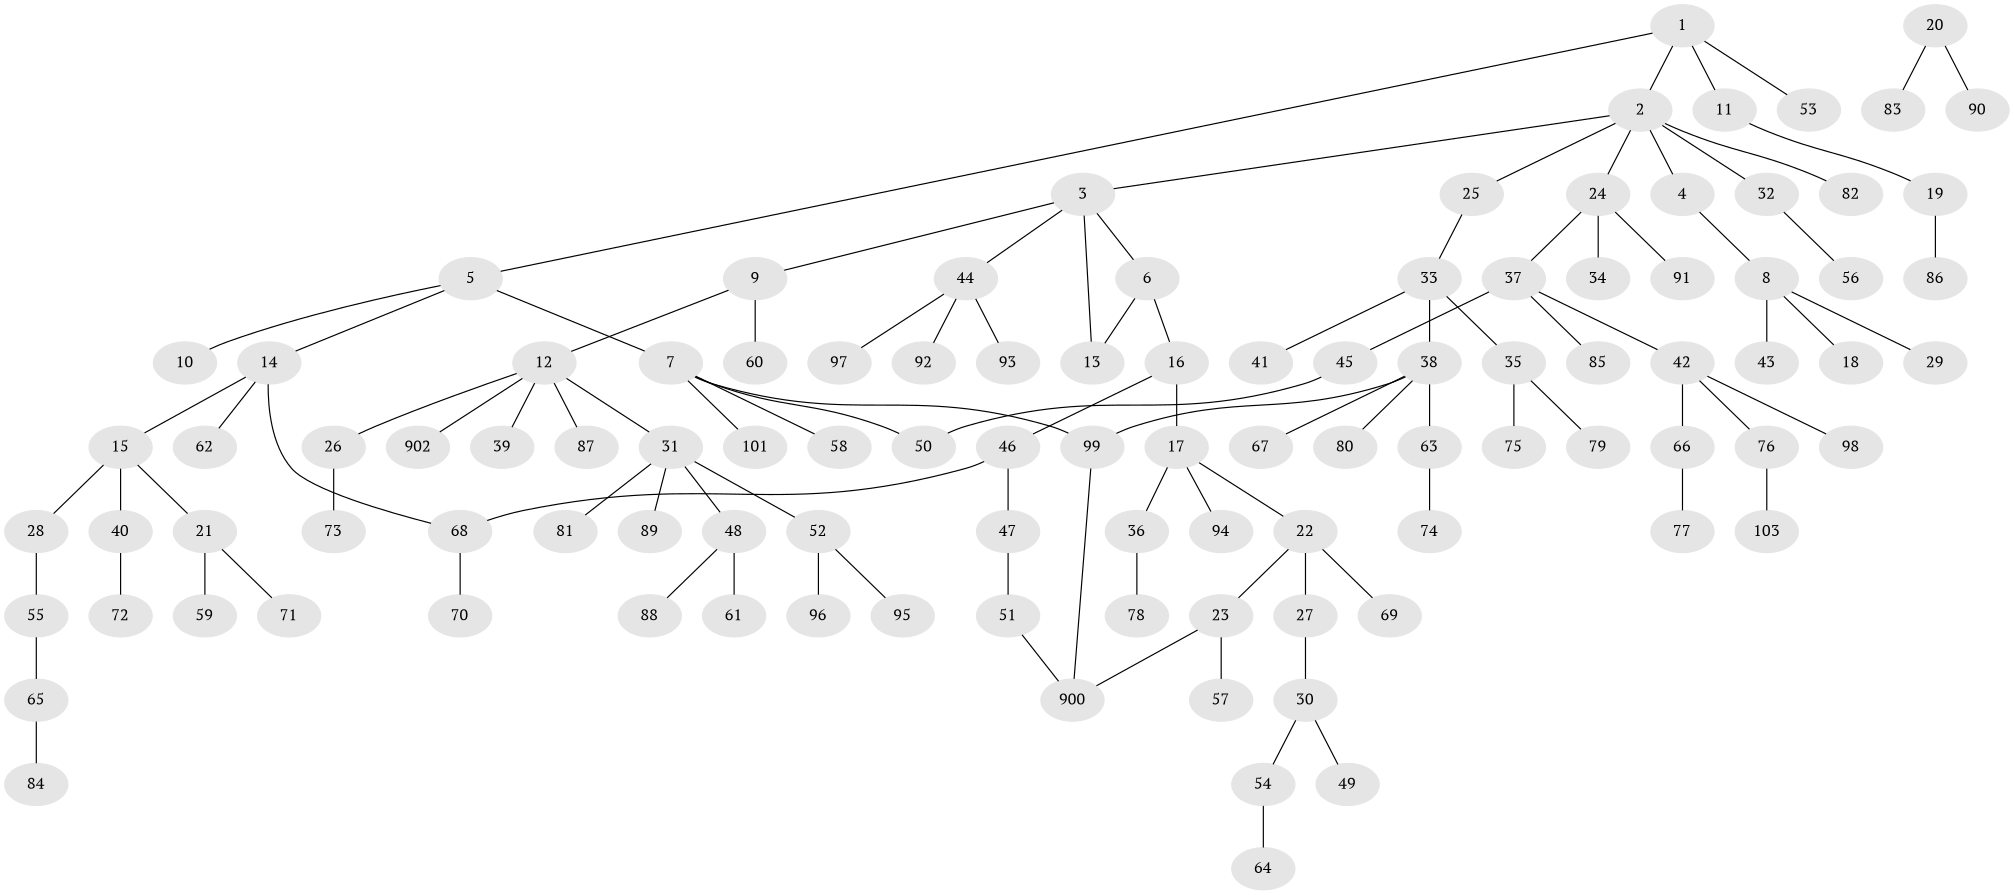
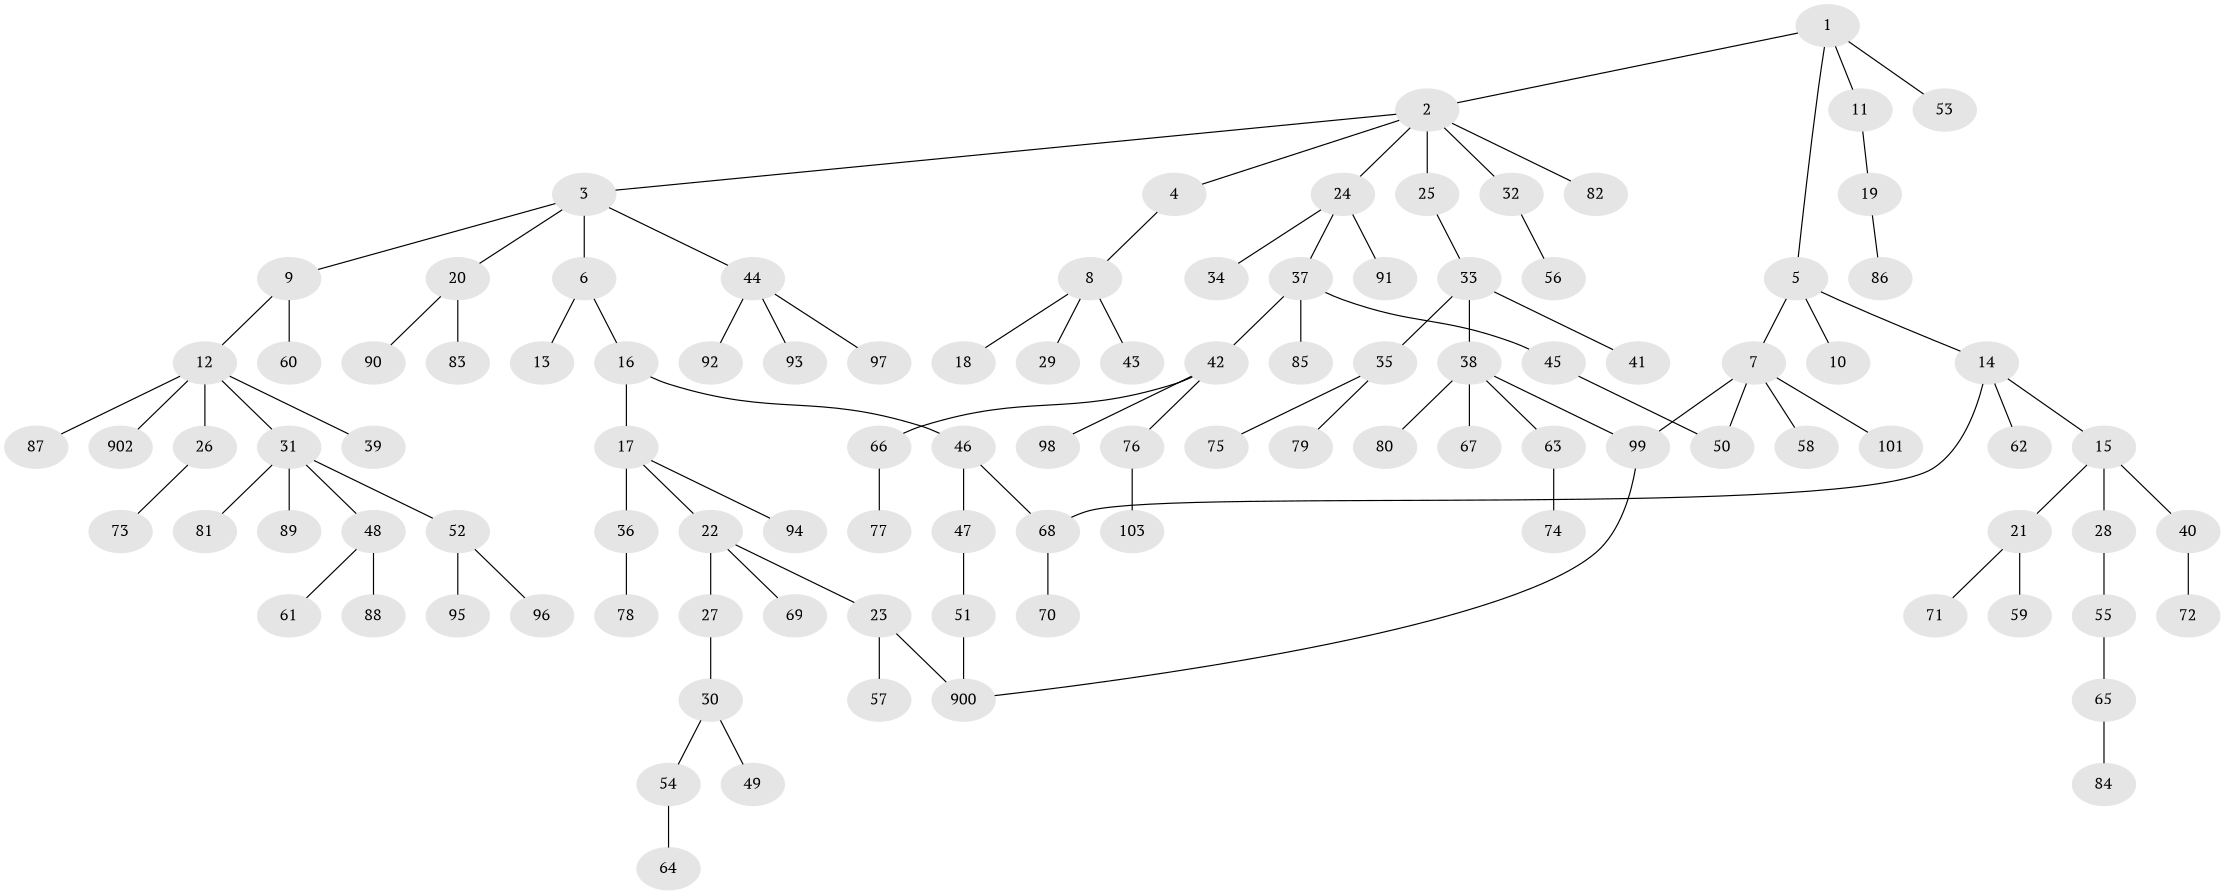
edge "3" -- "13": now "3" -- "20"
